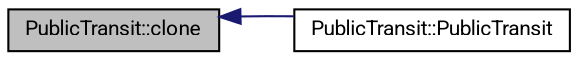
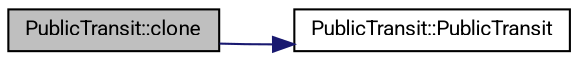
edge "PublicTransit::PublicTransit" -> "PublicTransit::clone": reversed
